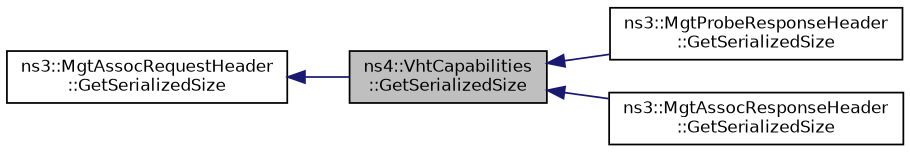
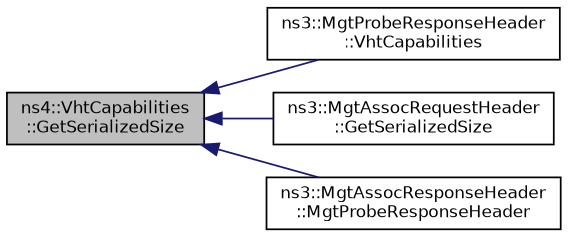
node "ns3::MgtProbeResponseHeader ::GetSerializedSize": label "ns3::MgtProbeResponseHeader ::GetSerializedSize" -> "ns3::MgtProbeResponseHeader ::VhtCapabilities"
edge "ns4::VhtCapabilities ::GetSerializedSize" -> "ns3::MgtAssocRequestHeader ::GetSerializedSize": reversed
node "ns3::MgtAssocResponseHeader ::GetSerializedSize": label "ns3::MgtAssocResponseHeader ::GetSerializedSize" -> "ns3::MgtAssocResponseHeader ::MgtProbeResponseHeader"
